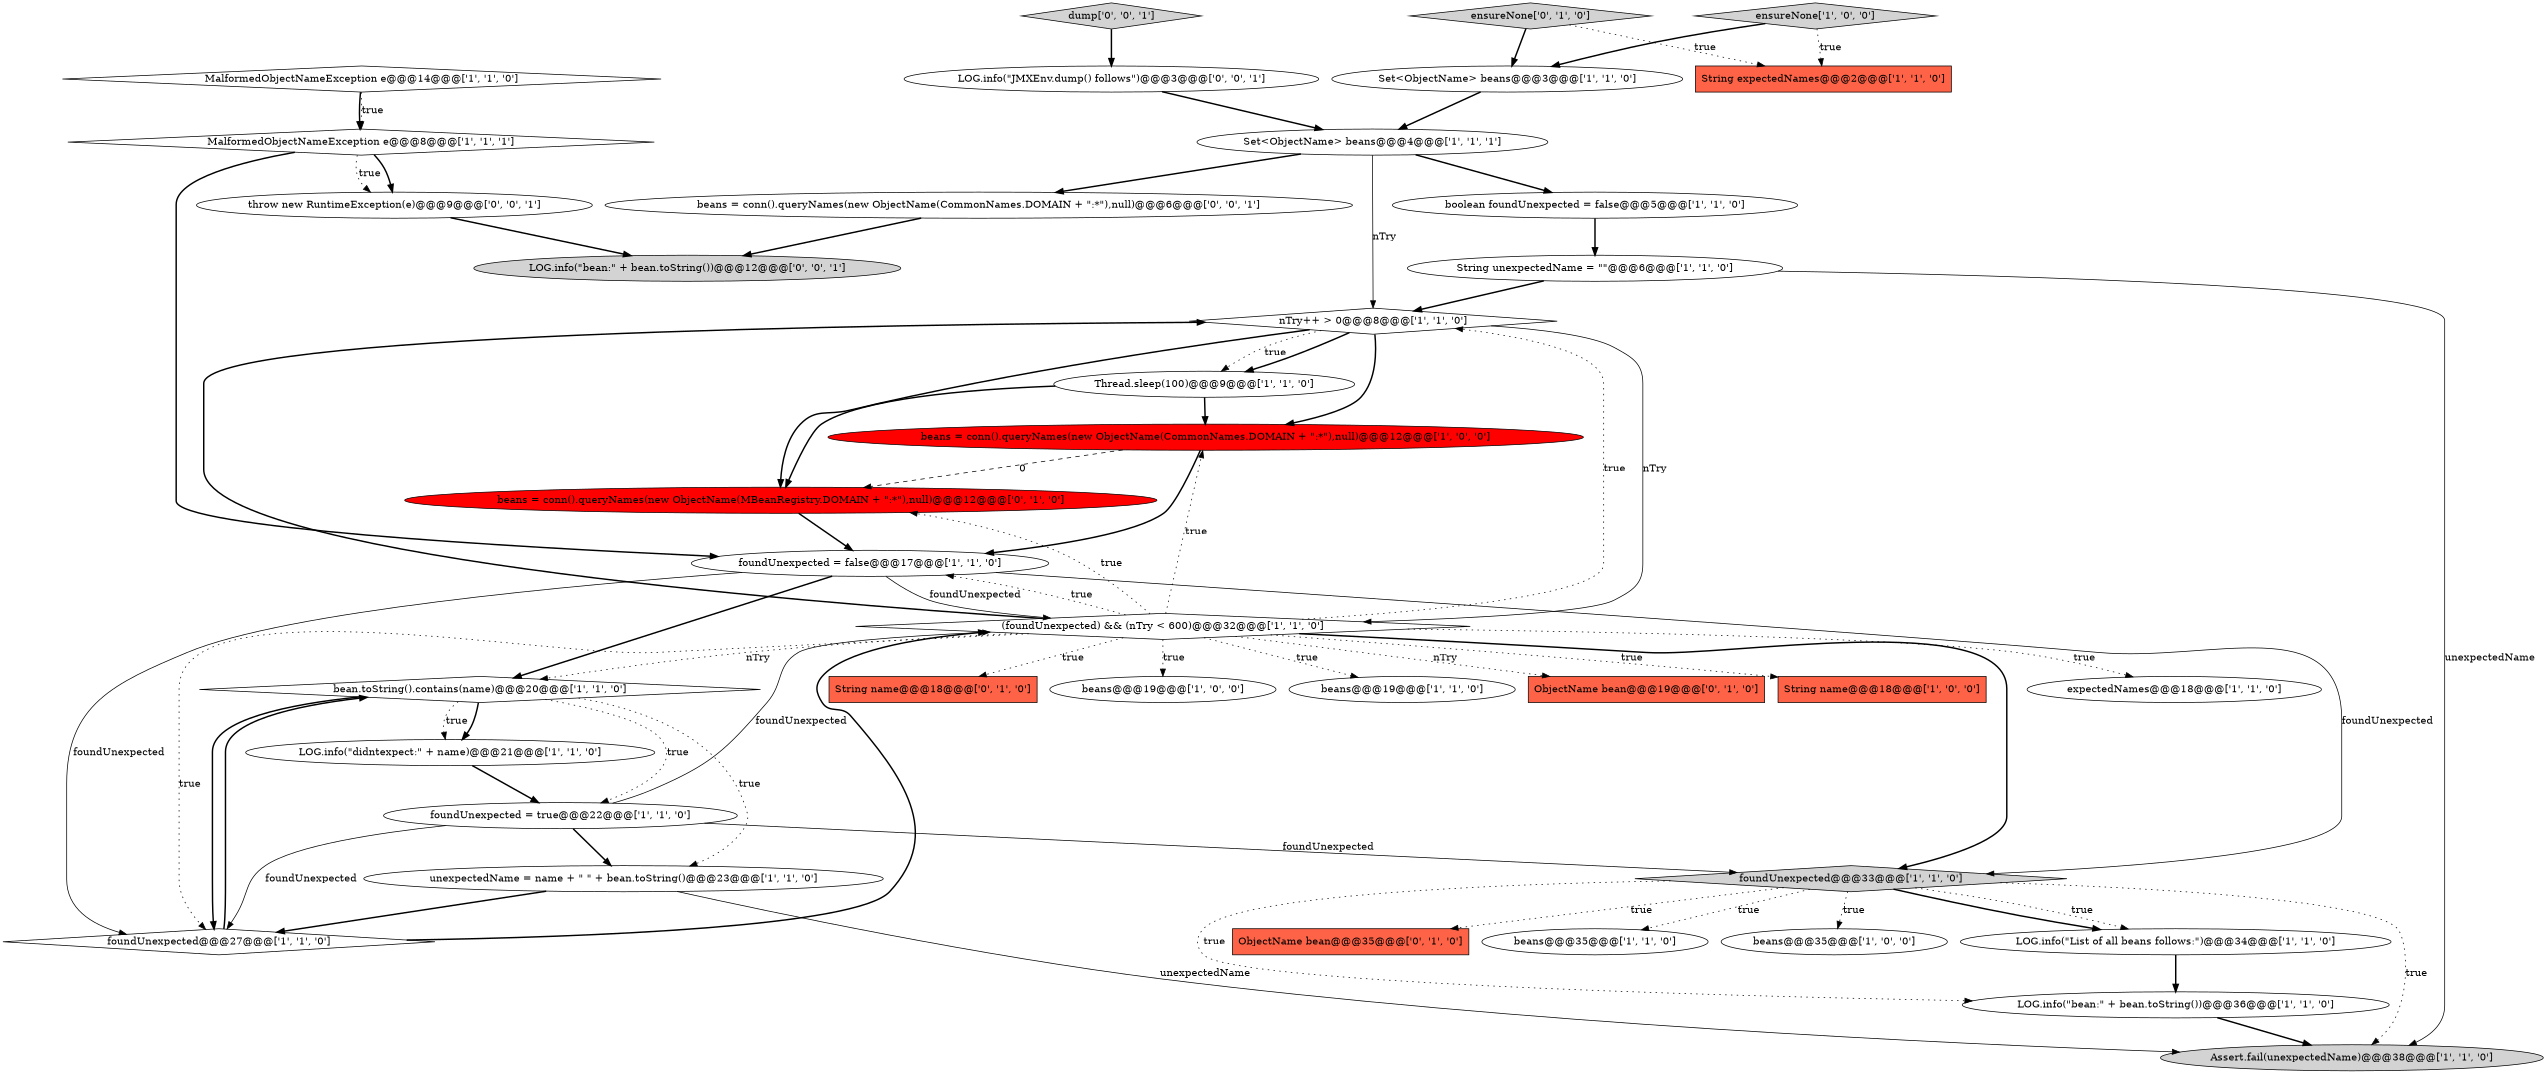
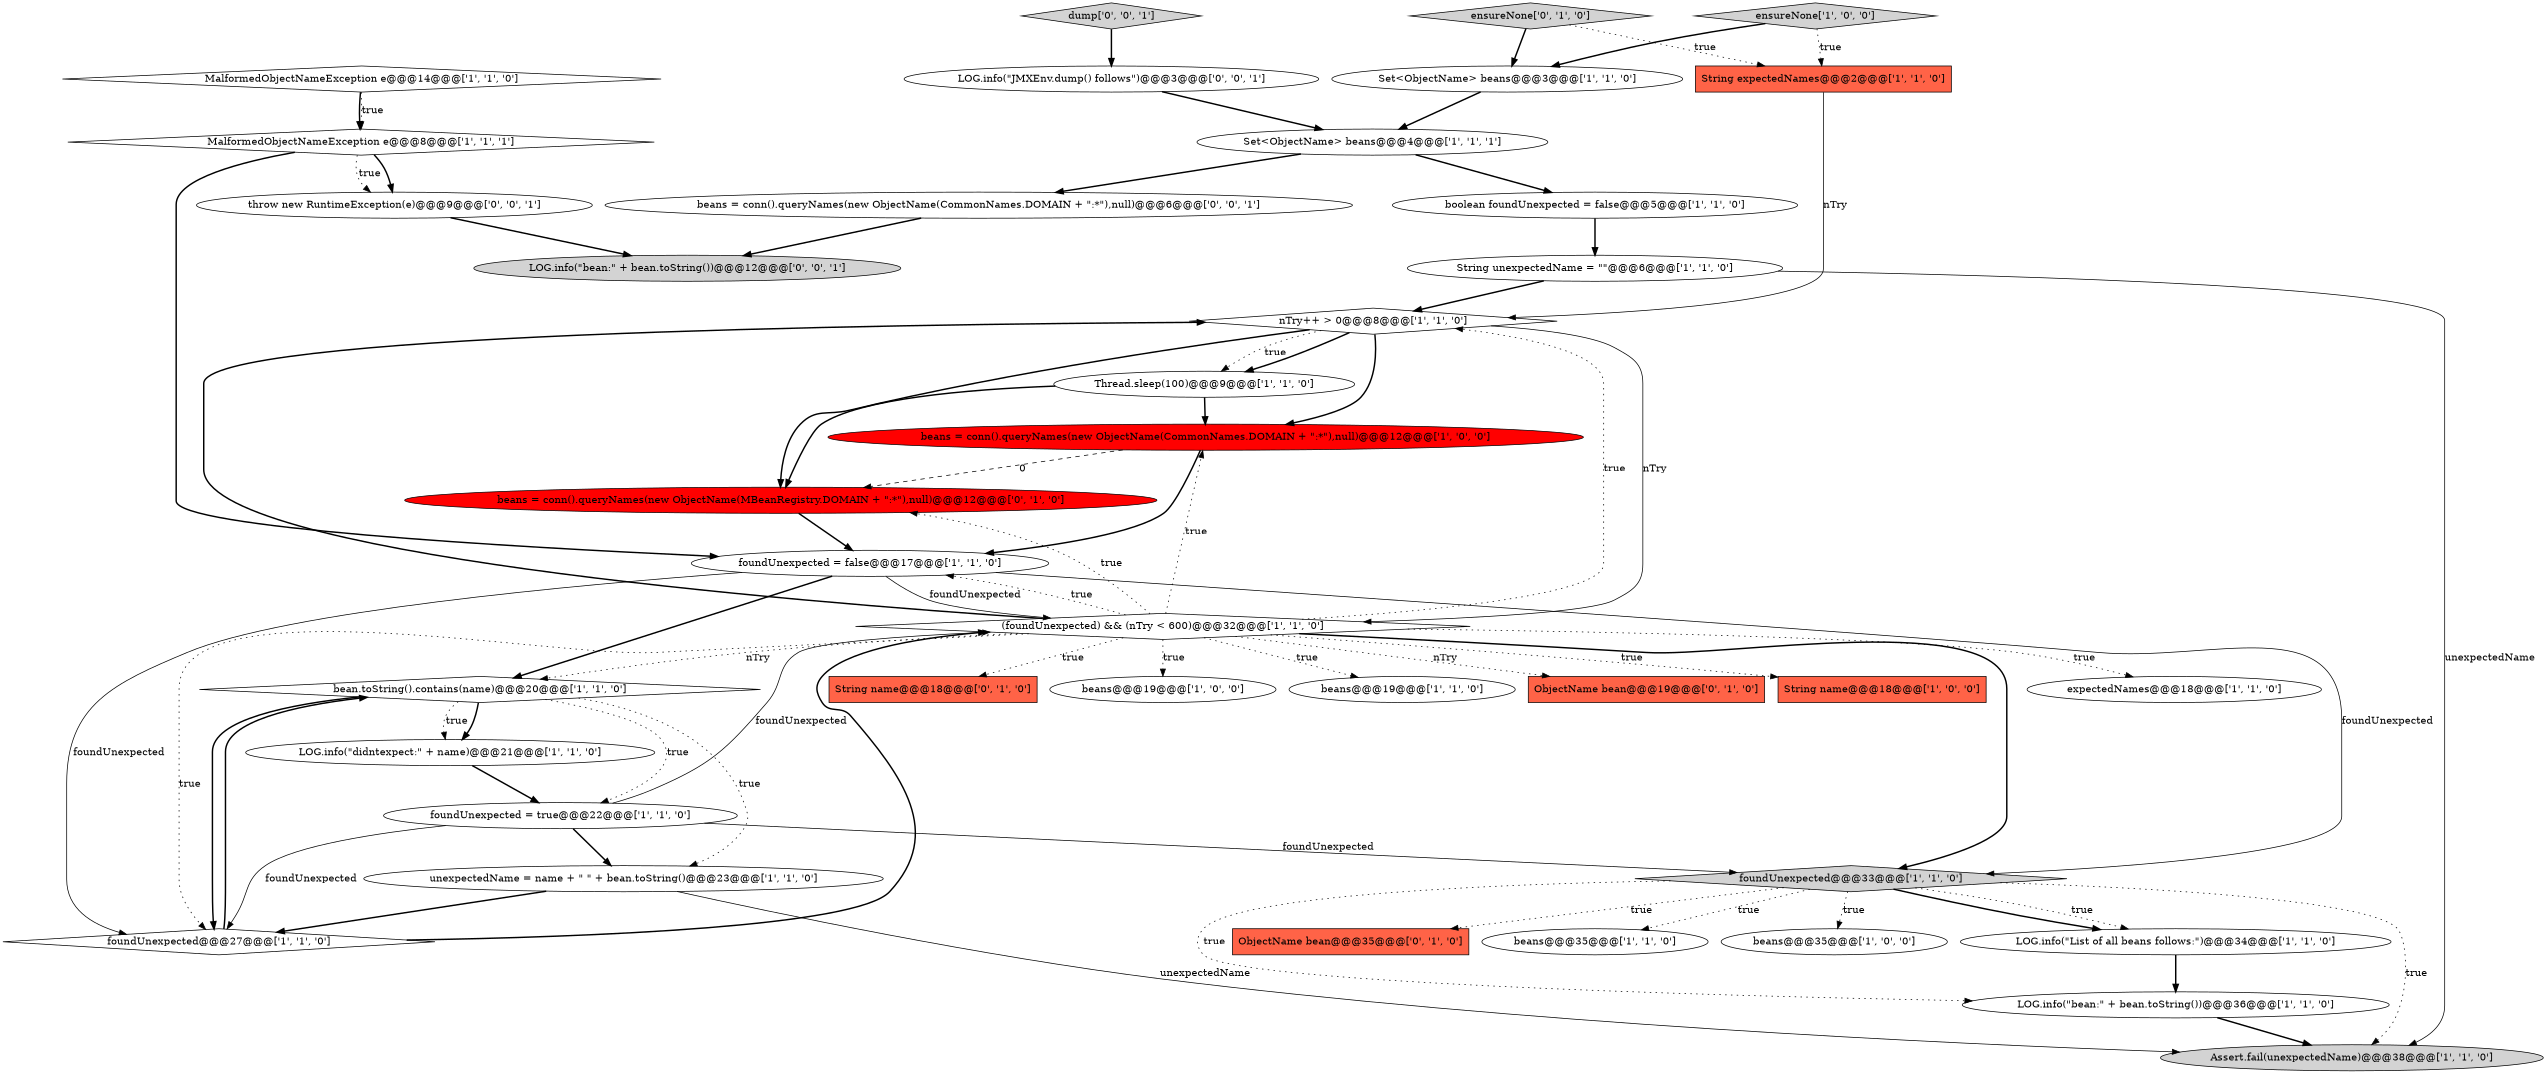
edge "Set<ObjectName> beans@@@4@@@['1', '1', '1']" -> "nTry++ > 0@@@8@@@['1', '1', '0']": now "String expectedNames@@@2@@@['1', '1', '0']" -> "nTry++ > 0@@@8@@@['1', '1', '0']"
